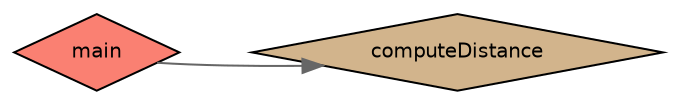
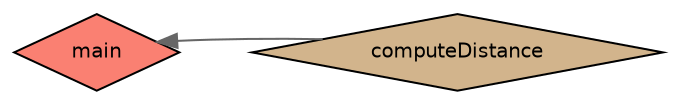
edge "main" -> "computeDistance": reversed
